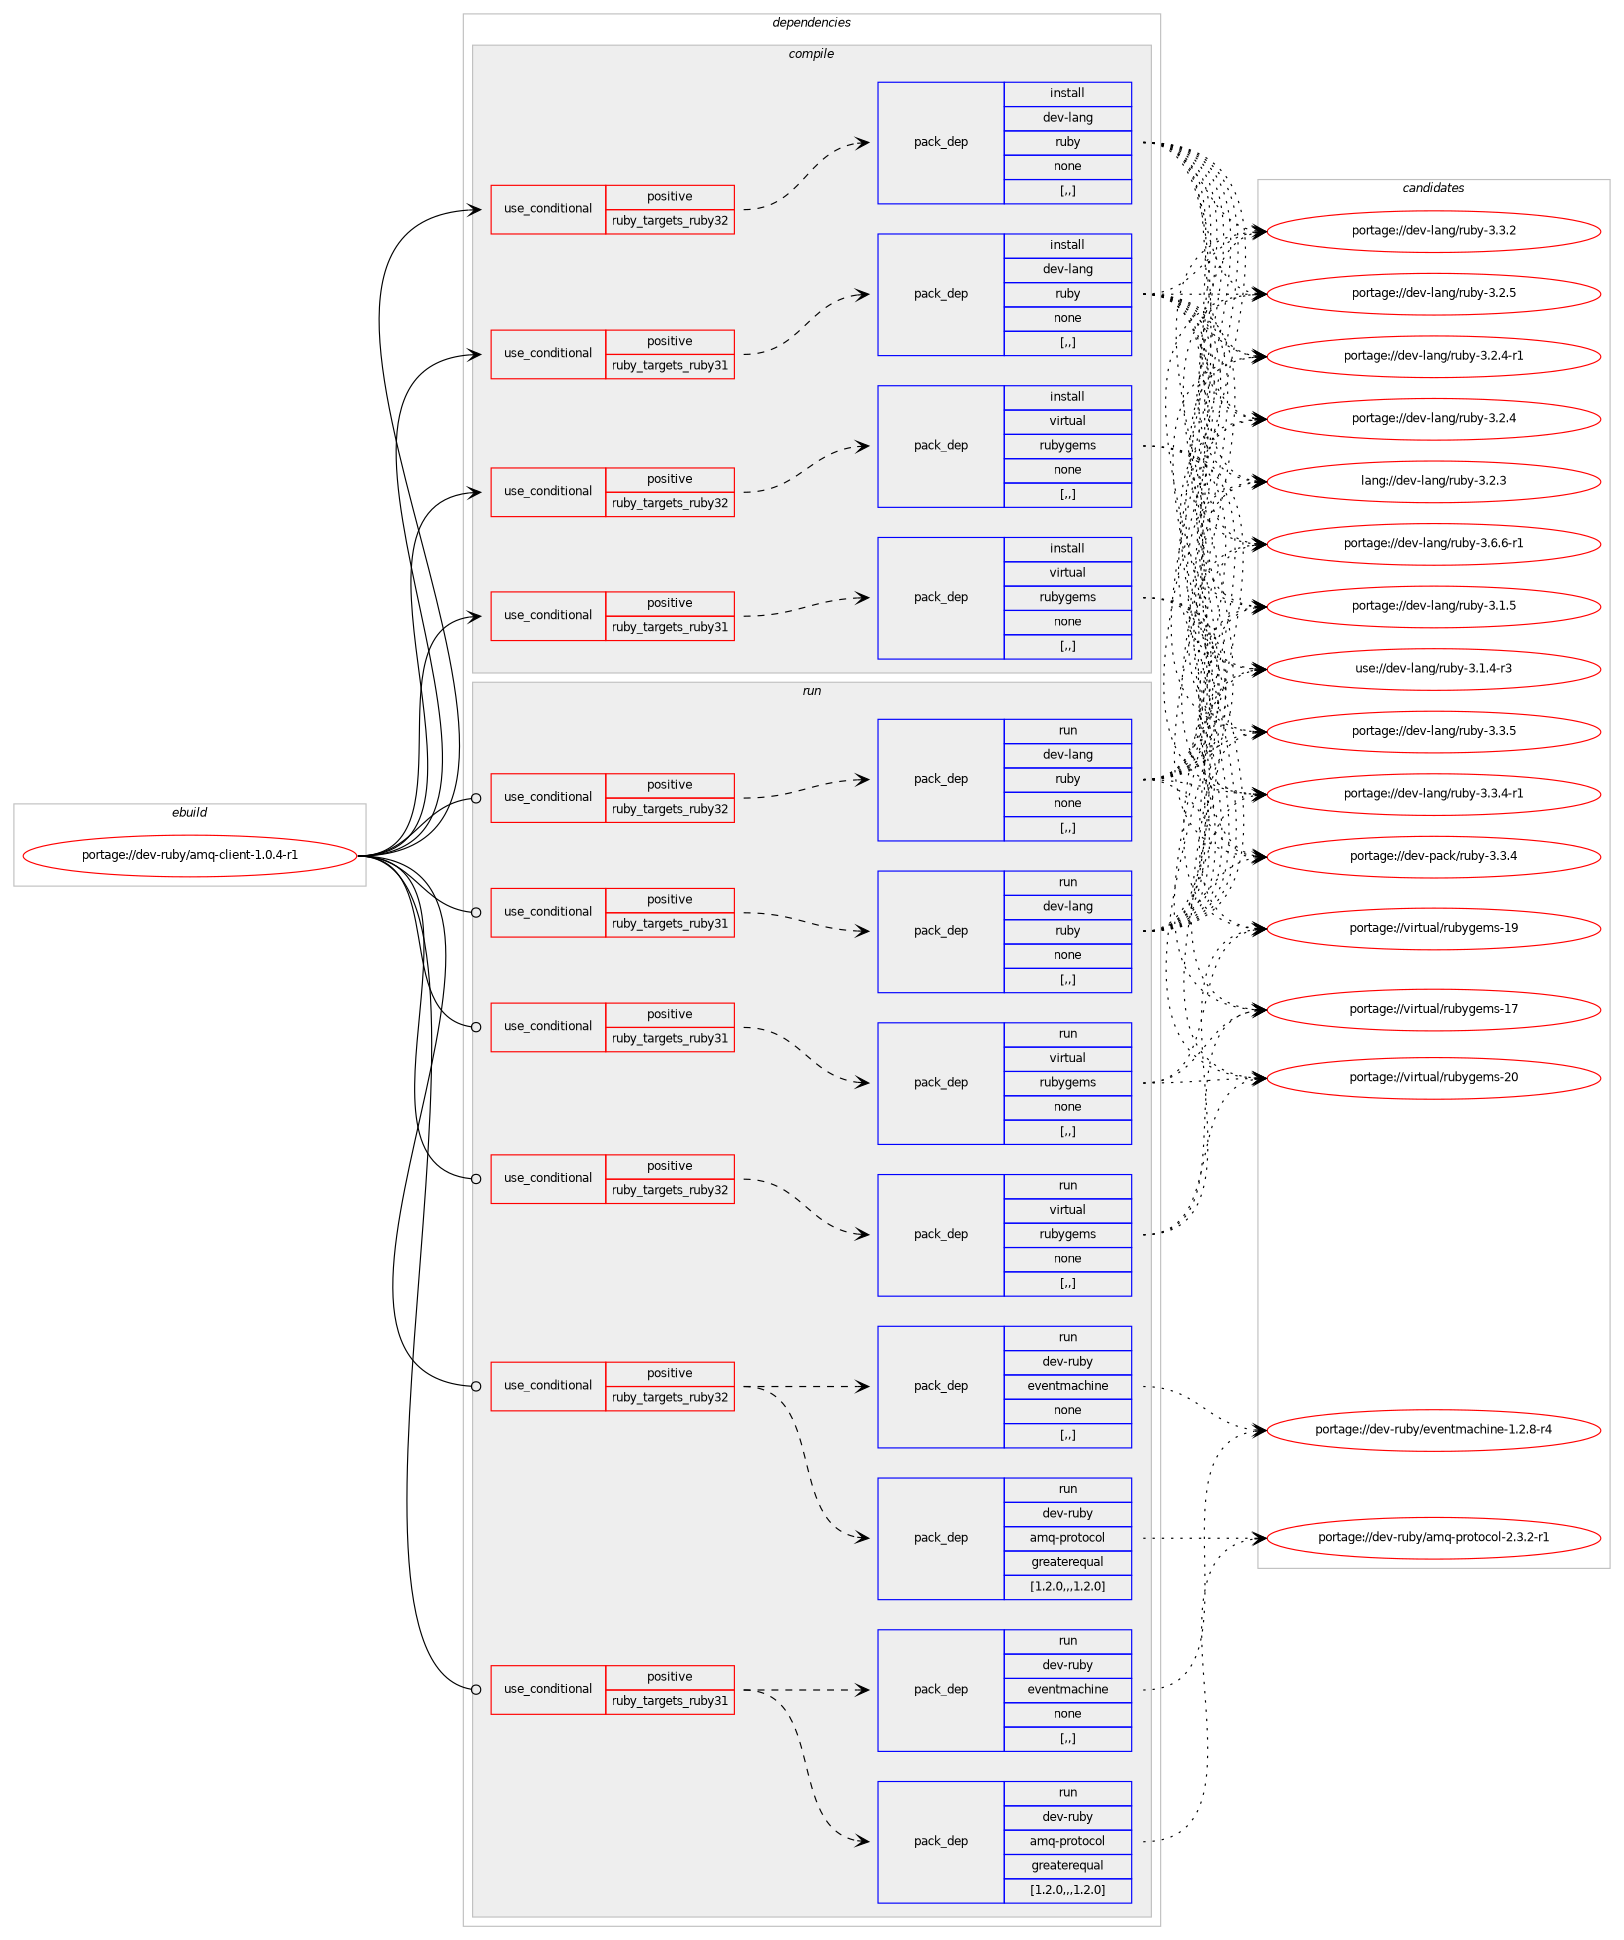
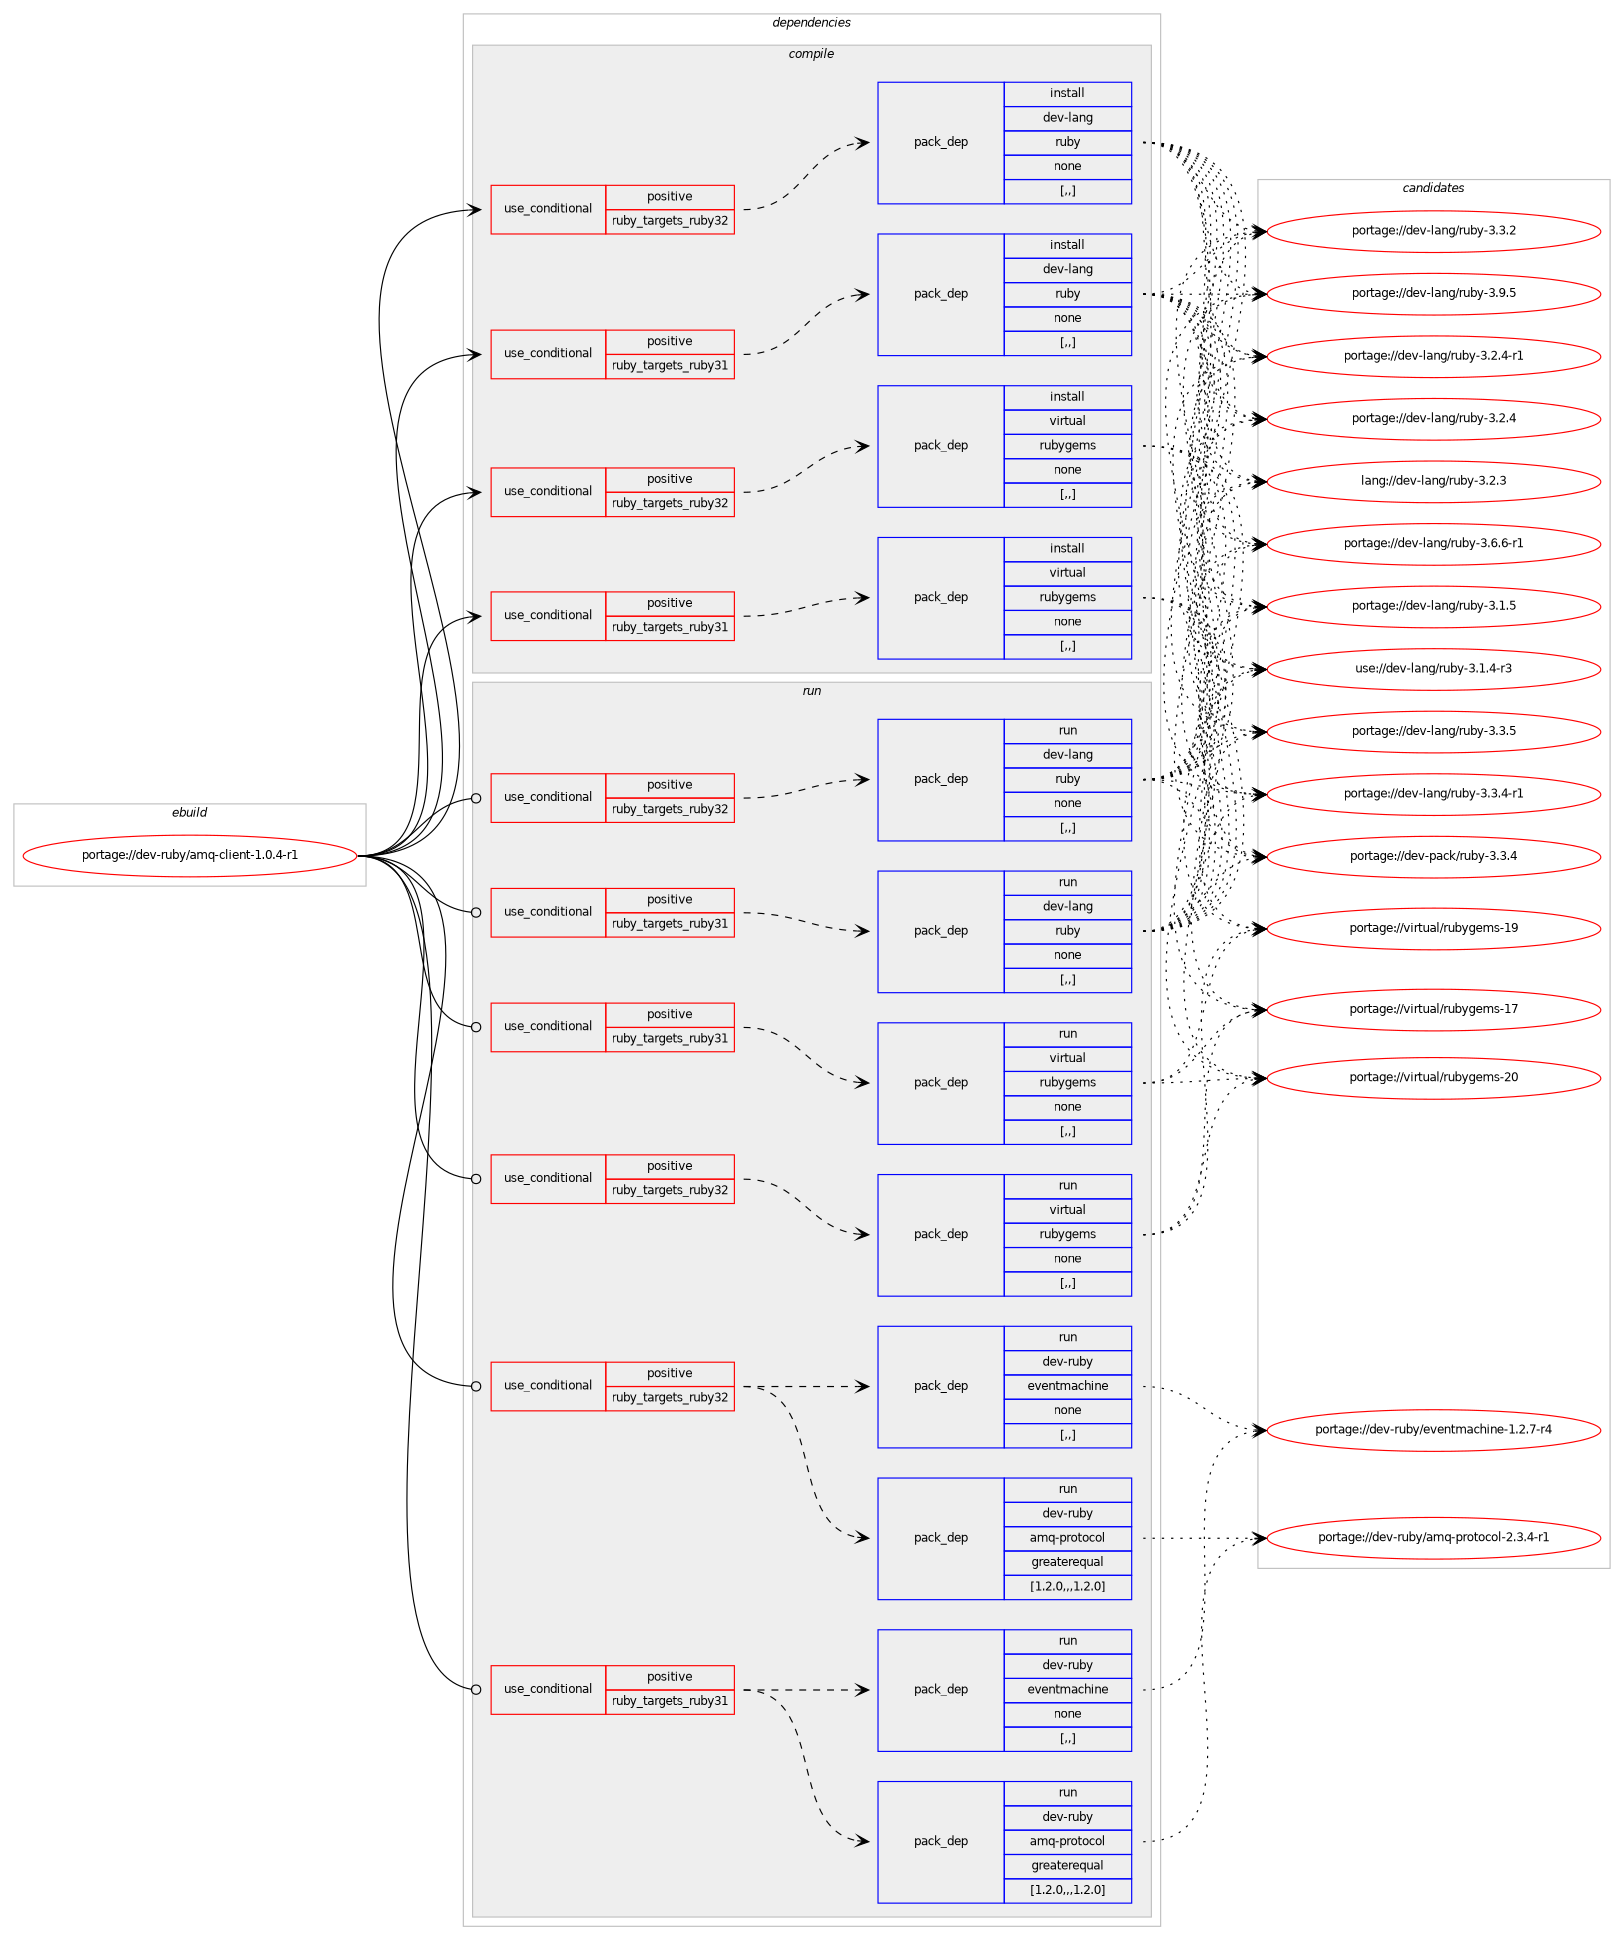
node "portage://dev-lang/ruby-3.2.5": label "portage://dev-lang/ruby-3.2.5" -> "portage://dev-lang/ruby-3.9.5"
node "portage://dev-ruby/eventmachine-1.2.8-r4": label "portage://dev-ruby/eventmachine-1.2.8-r4" -> "portage://dev-ruby/eventmachine-1.2.7-r4"
node "portage://dev-ruby/amq-protocol-2.3.2-r1": label "portage://dev-ruby/amq-protocol-2.3.2-r1" -> "portage://dev-ruby/amq-protocol-2.3.4-r1"
